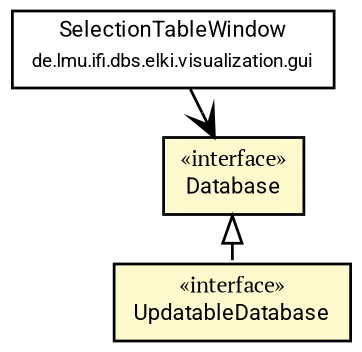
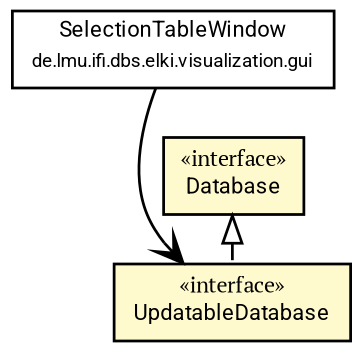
edge "SelectionTableWindow" -> "Database": now "SelectionTableWindow" -> "UpdatableDatabase"
